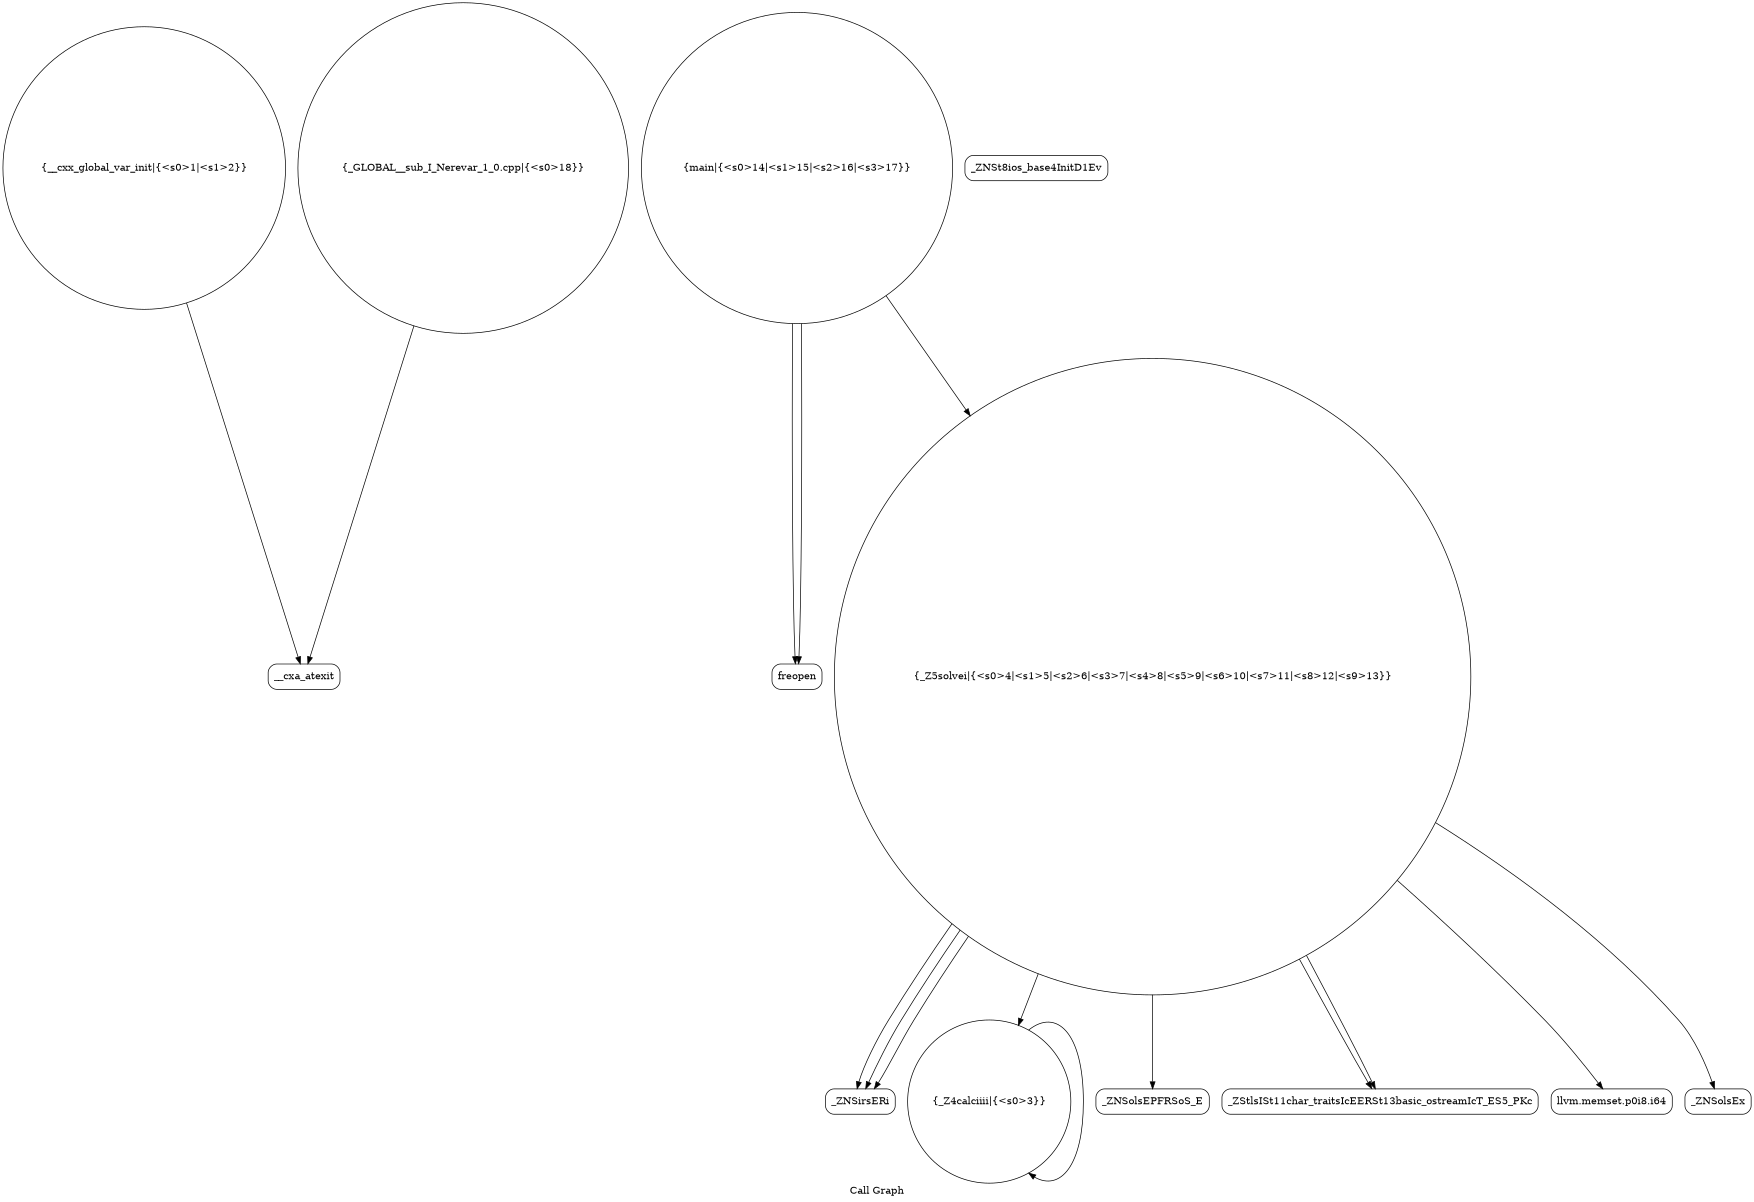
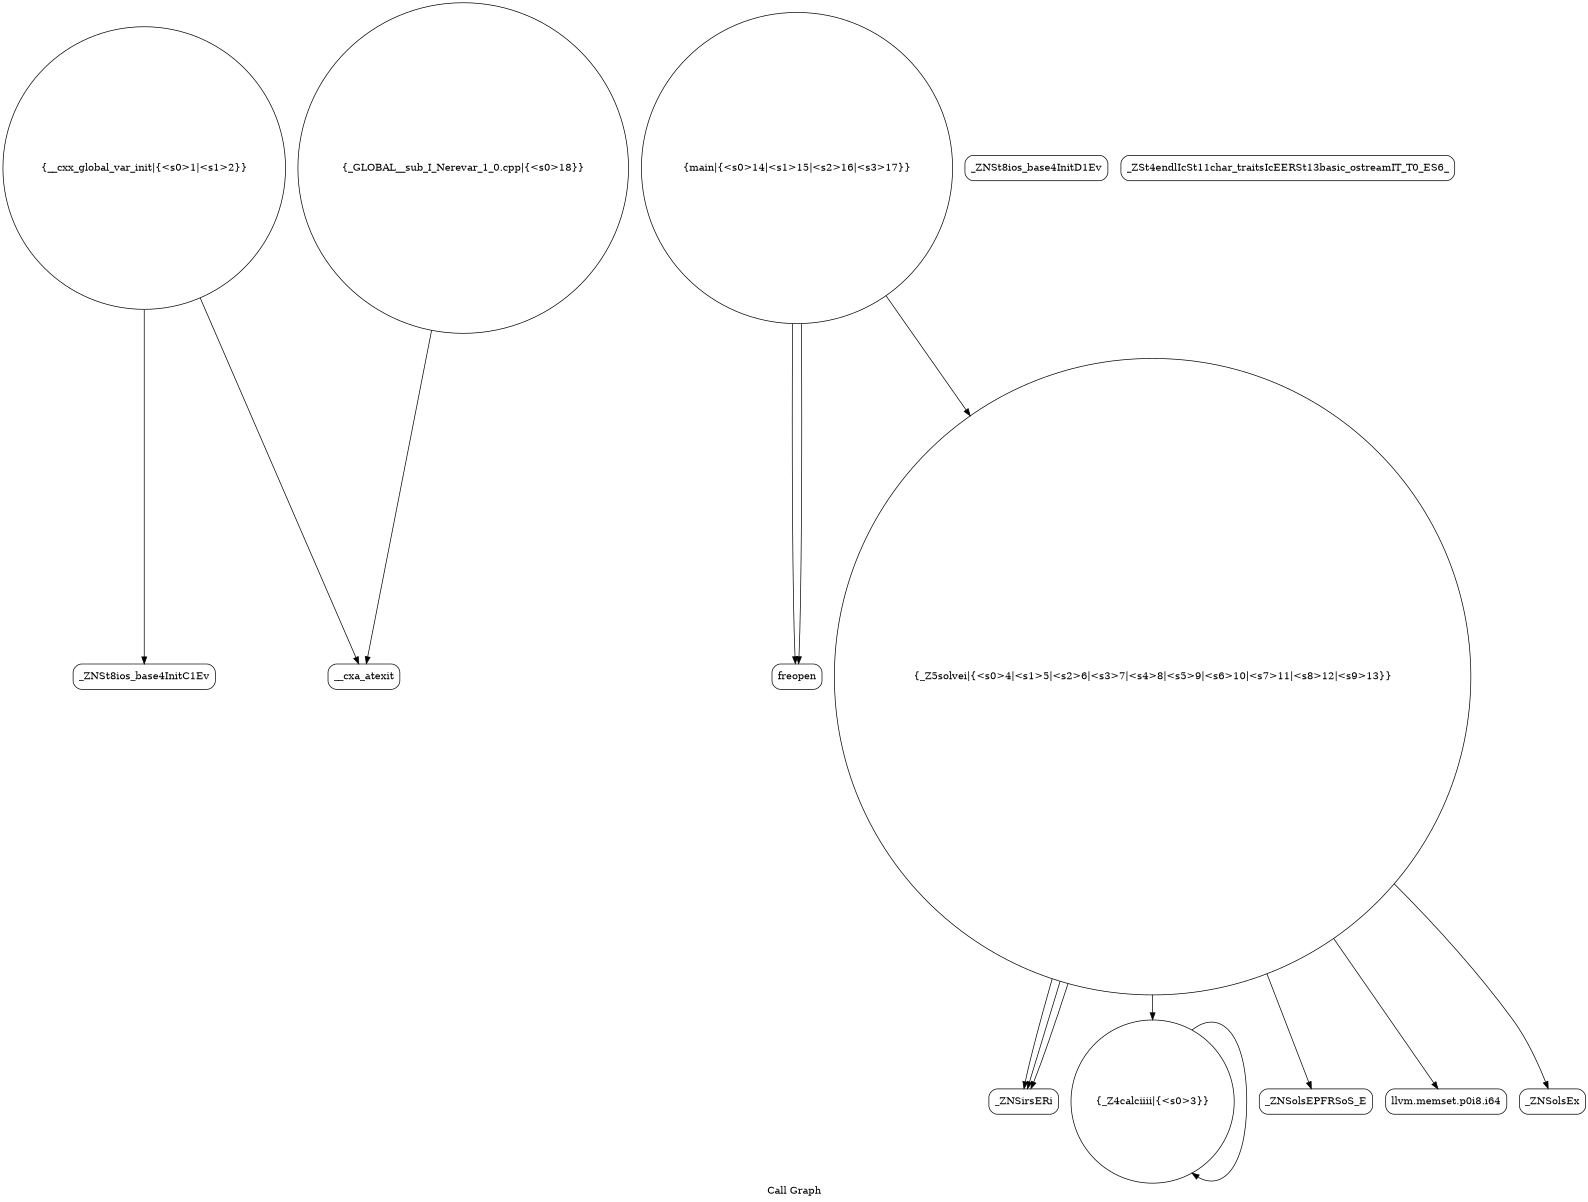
node "_ZSt4endlIcSt11char_traitsIcEERSt13basic_ostreamIT_T0_ES6_": added
node "_ZNSt8ios_base4InitC1Ev": added
node "_ZStlsISt11char_traitsIcEERSt13basic_ostreamIcT_ES5_PKc": removed
